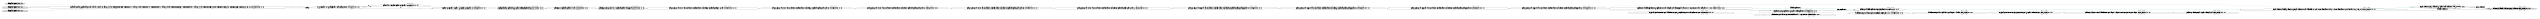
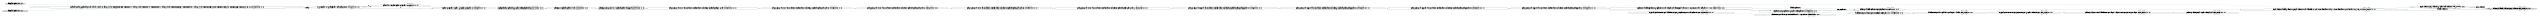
node "testTableSinkFactory['0', '1', '0']": removed
